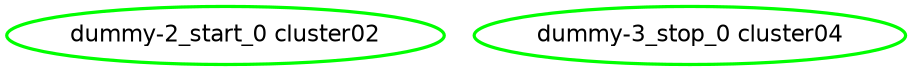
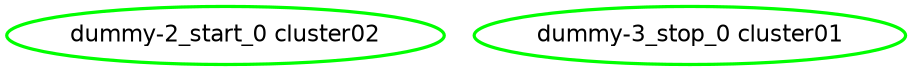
node "dummy-3_stop_0 cluster04": label "dummy-3_stop_0 cluster04" -> "dummy-3_stop_0 cluster01"
